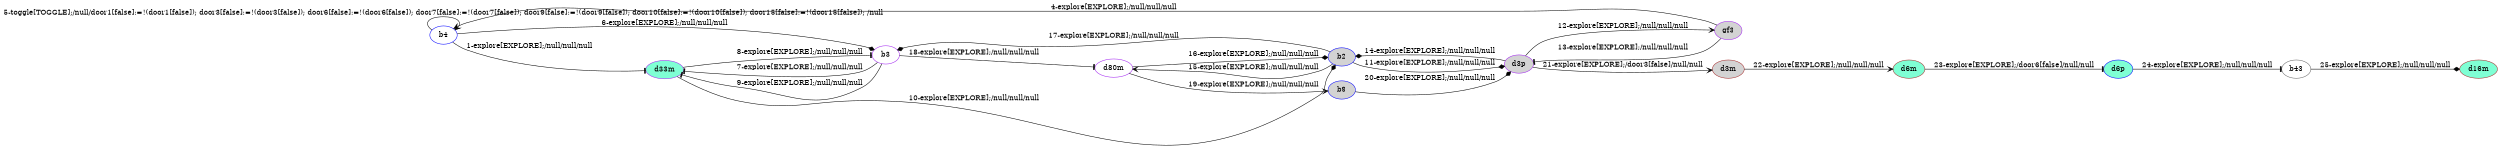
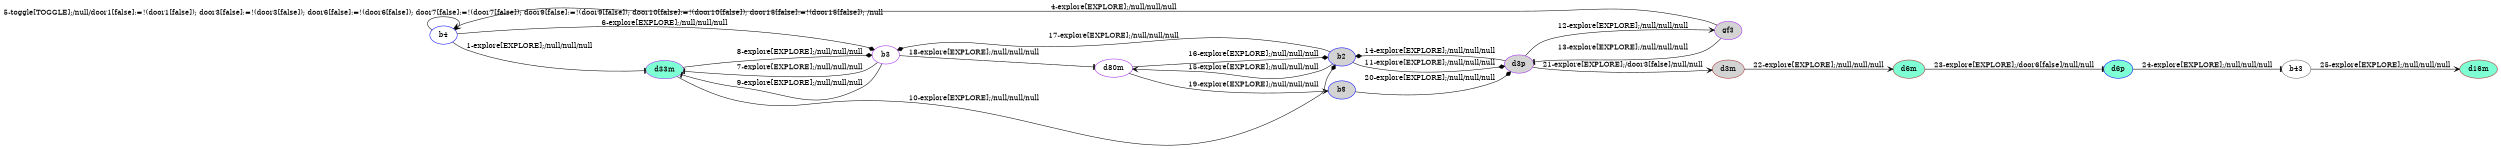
edge "d33m" -> "b3": arrowhead tee -> diamond
edge "b43" -> "d16m": arrowhead diamond -> vee
